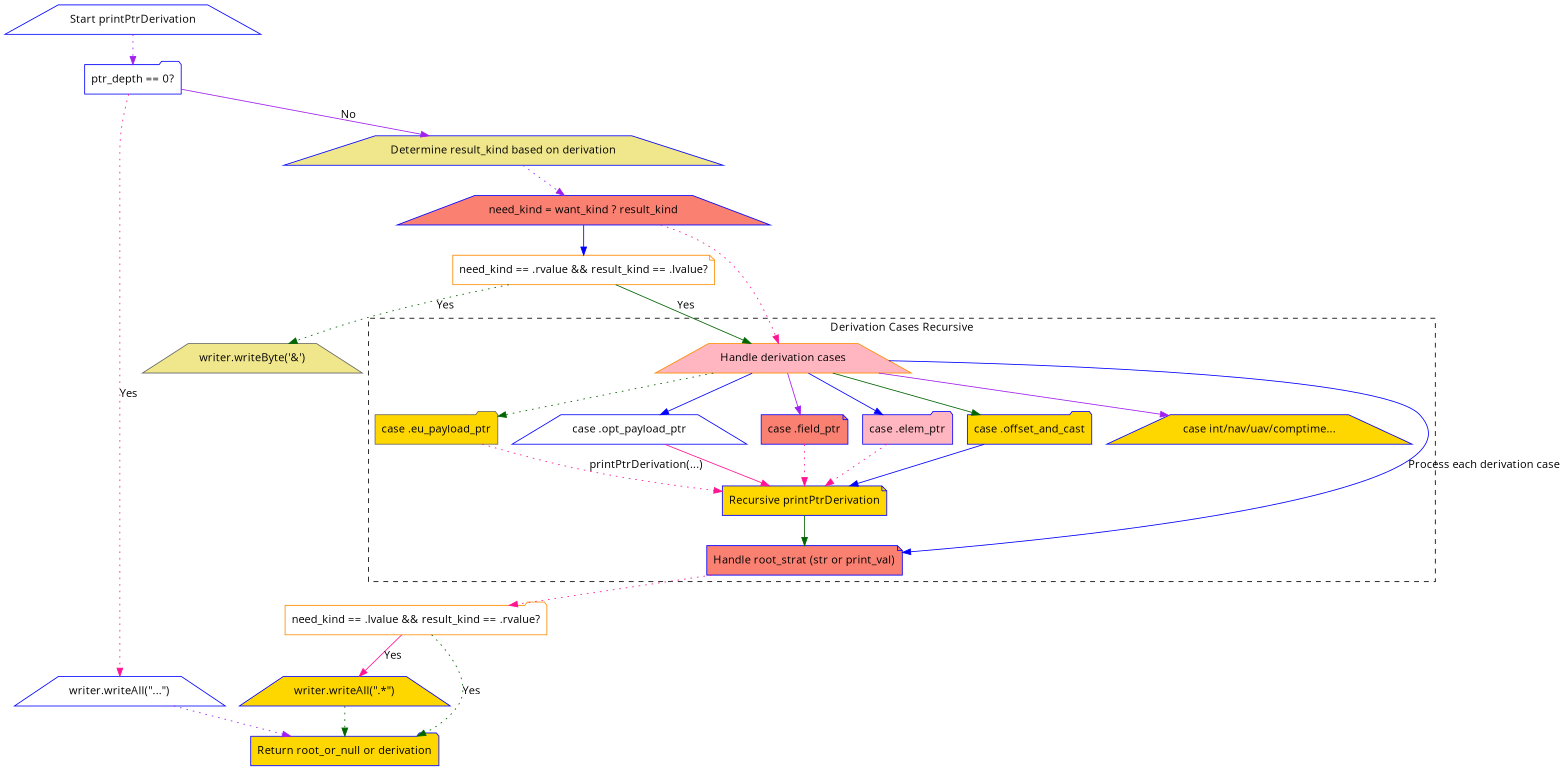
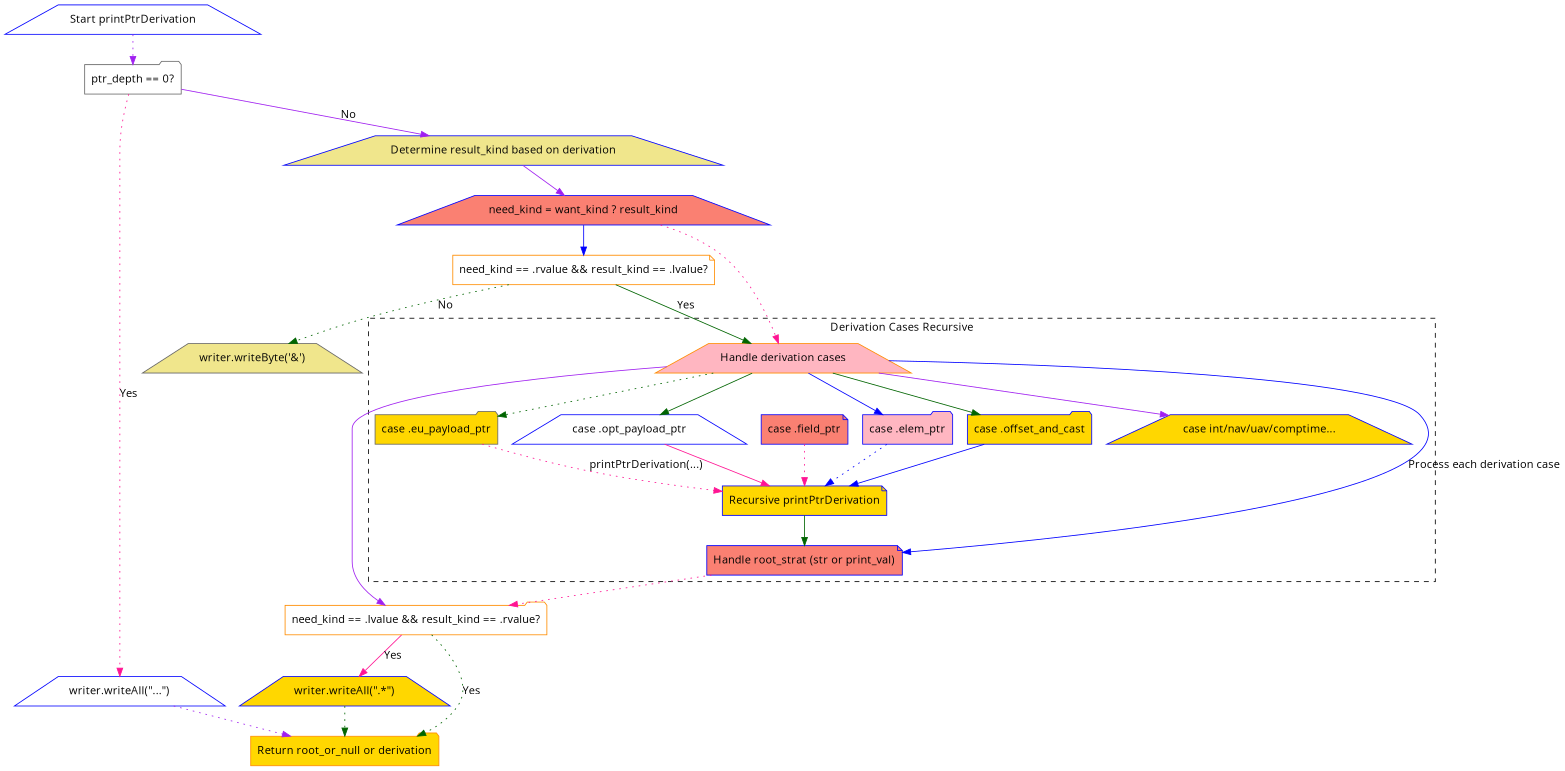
node "ptr_depth == 0?": color blue -> gray40
edge "Determine result_kind based on derivation" -> "need_kind = want_kind ? result_kind": style dotted -> solid
edge "need_kind == .rvalue && result_kind == .lvalue?" -> "writer.writeByte('&')": label "Yes" -> "No"
edge "Handle derivation cases" -> "case .field_ptr": now "Handle derivation cases" -> "need_kind == .lvalue && result_kind == .rvalue?"
edge "Handle derivation cases" -> "case .opt_payload_ptr": color blue -> darkgreen
edge "case .elem_ptr" -> "Recursive printPtrDerivation": color deeppink -> blue
node "Return root_or_null or derivation": color blue -> darkorange
